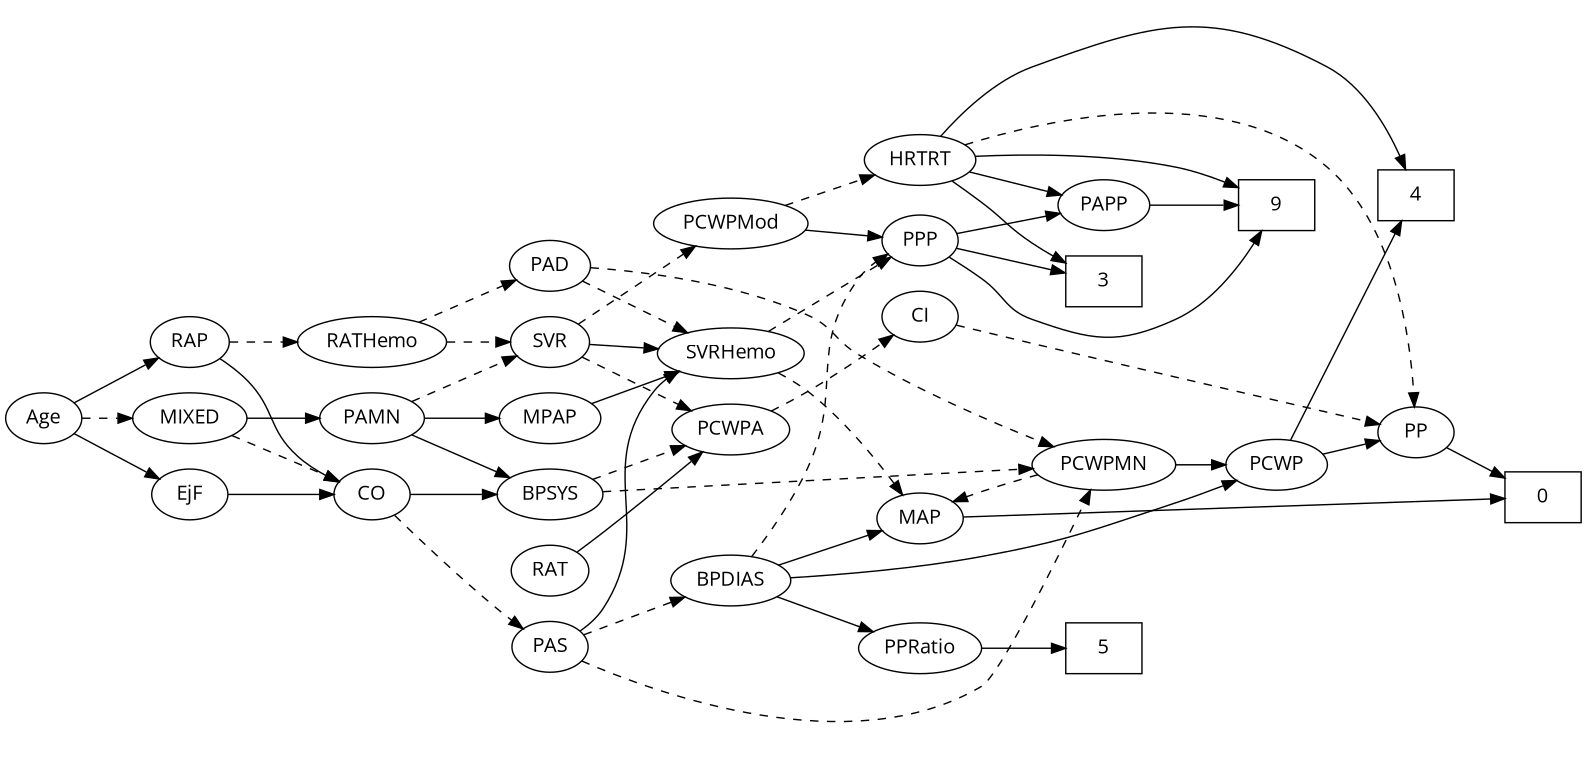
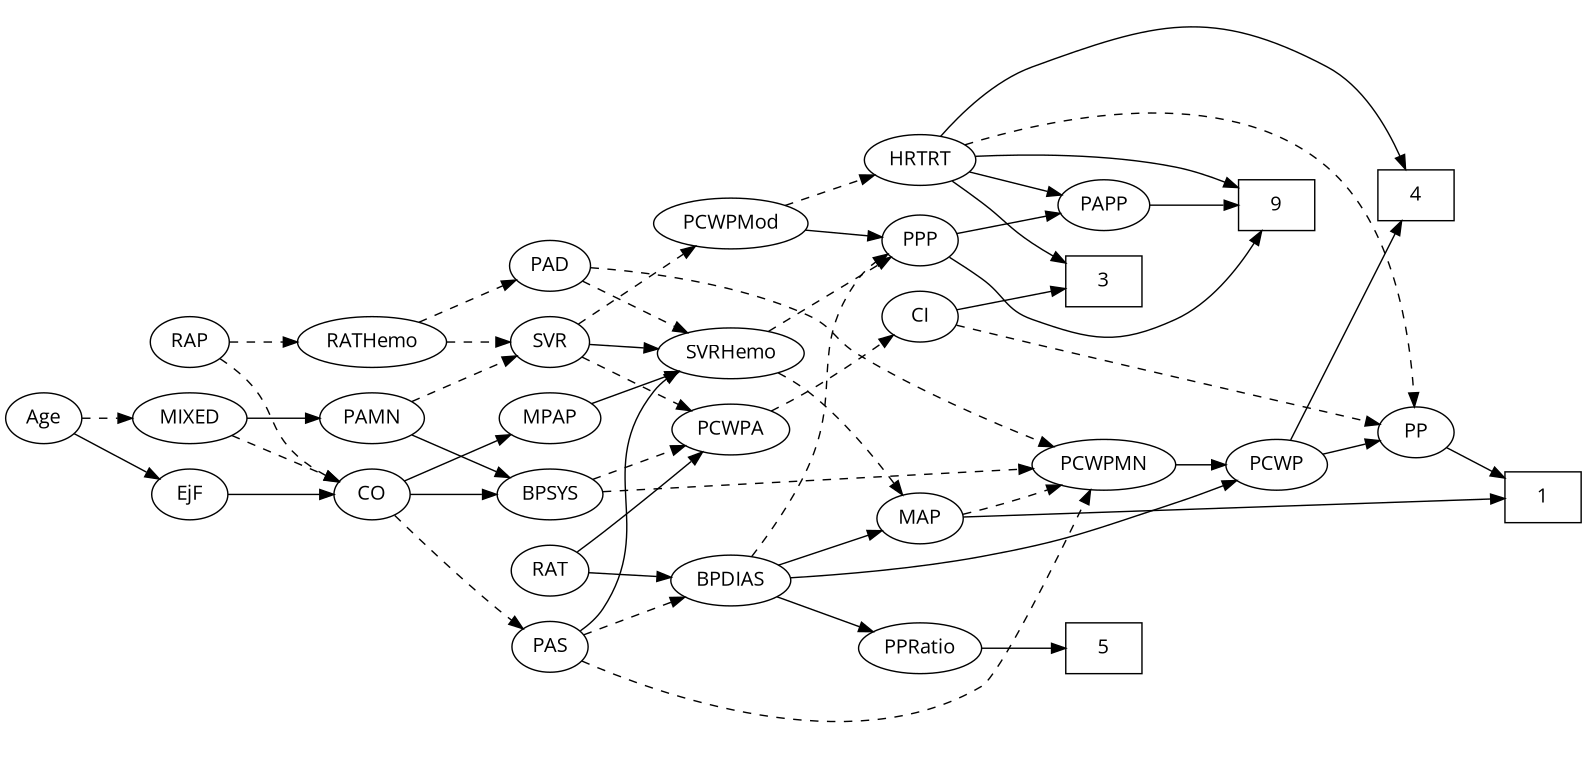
edge "PPP" -> "3": now "CI" -> "3"
edge "Age" -> "RAP": removed
edge "RAP" -> "CO": style solid -> dashed
edge "PAMN" -> "MPAP": now "CO" -> "MPAP"
edge "PCWPMN" -> "MAP": reversed
node "0": label "0" -> "1"
edge "RAT" -> "BPDIAS": added
